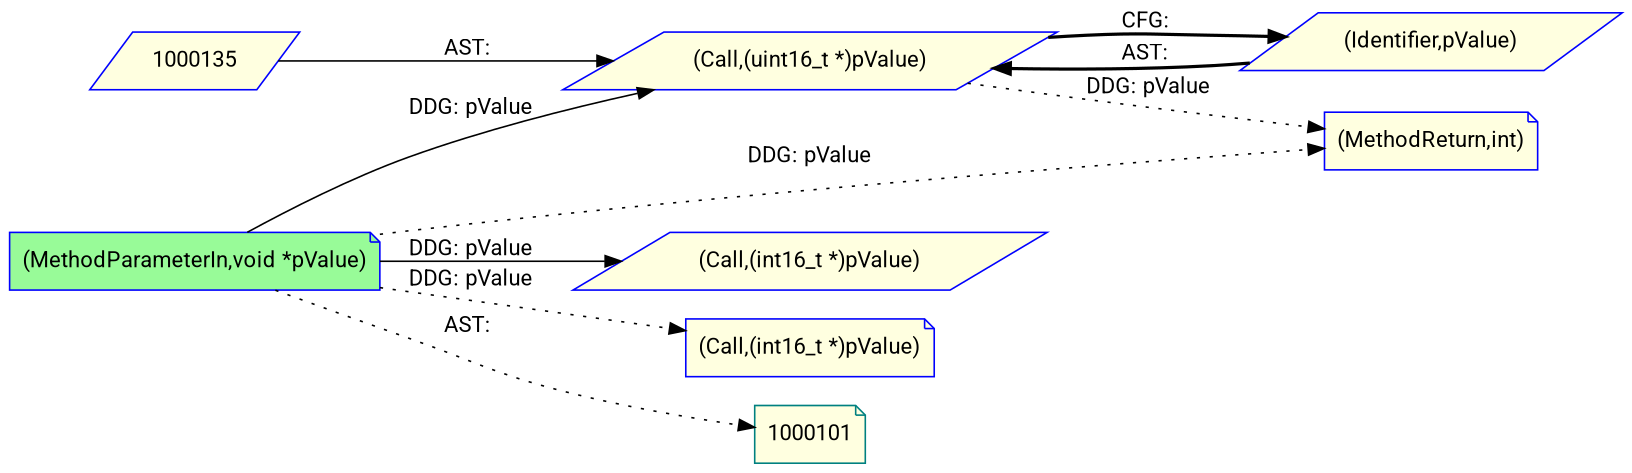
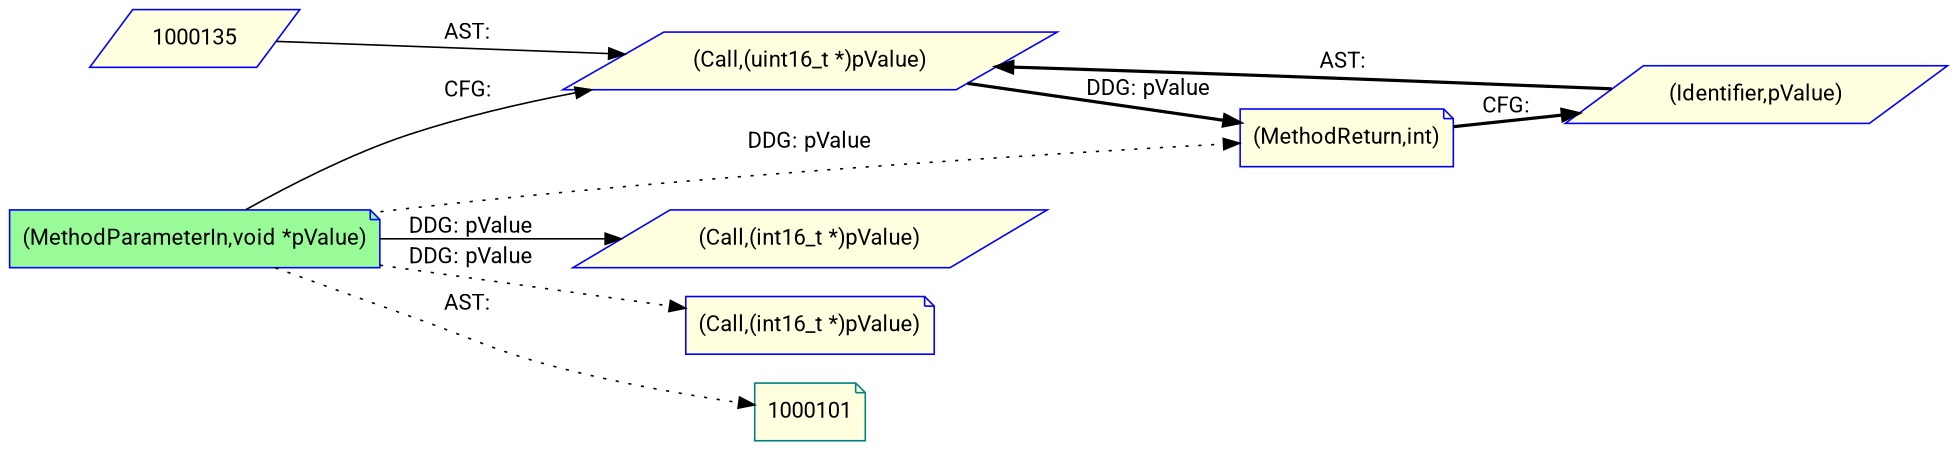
edge "(Call,(uint16_t *)pValue)" -> "(Identifier,pValue)": now "(MethodReturn,int)" -> "(Identifier,pValue)"
edge "(Call,(uint16_t *)pValue)" -> "(MethodReturn,int)": style dotted -> bold
edge "(MethodParameterIn,void *pValue)" -> "(Call,(uint16_t *)pValue)": label "DDG: pValue" -> "CFG: "
